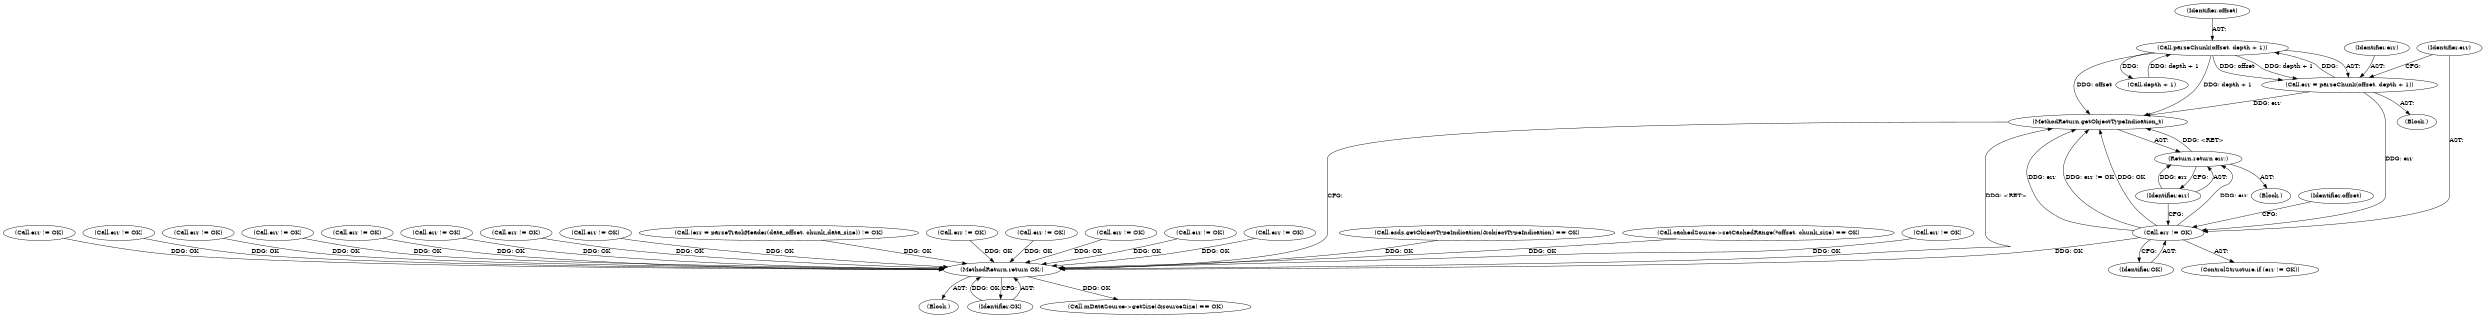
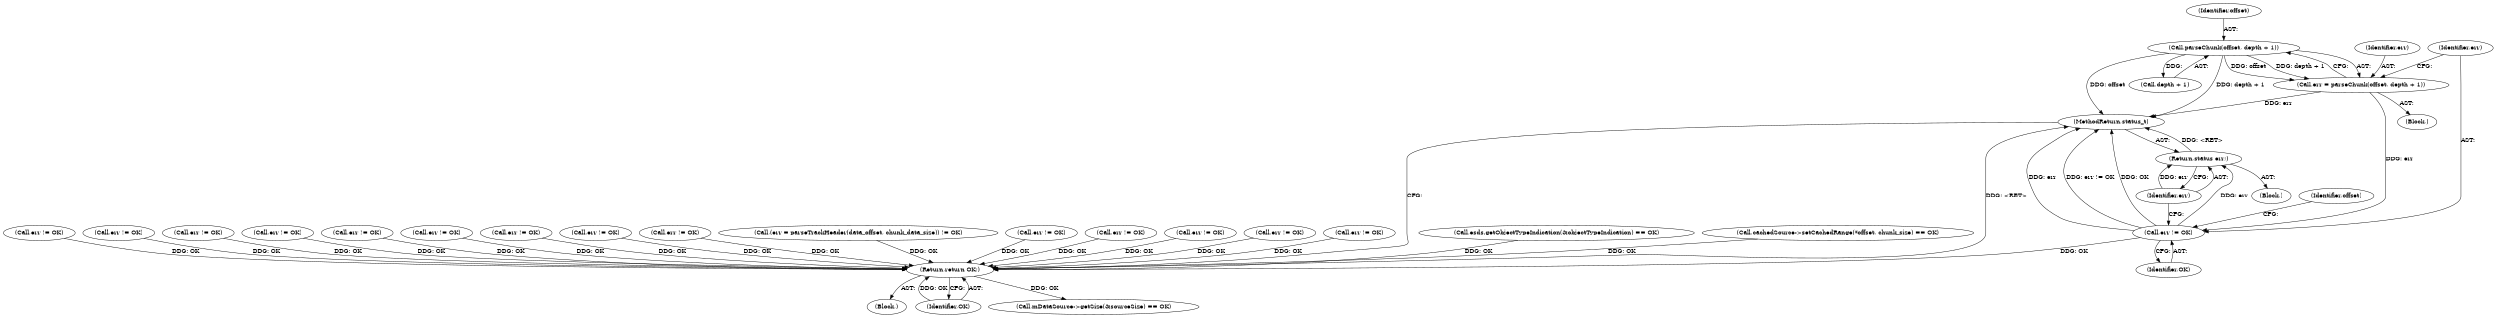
edge "(Call,depth + 1)" -> "(Call,parseChunk(offset, depth + 1))": label "DDG: depth + 1" -> "AST: "
edge "(Call,err = parseChunk(offset, depth + 1))" -> "(Call,parseChunk(offset, depth + 1))": label "DDG: " -> "CFG: "
node "(MethodReturn,getObjectTypeIndication_t)": label "(MethodReturn,getObjectTypeIndication_t)" -> "(MethodReturn,status_t)"
node "(Return,return err;)": label "(Return,return err;)" -> "(Return,status err;)"
node "(MethodReturn,return OK;)": label "(MethodReturn,return OK;)" -> "(Return,return OK;)"
node "(ControlStructure,if (err != OK))": removed
